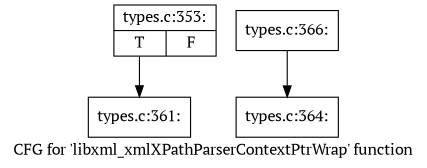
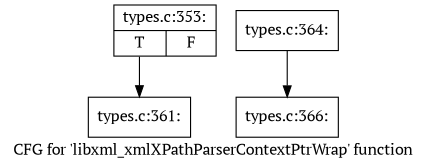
edge "types.c:366:" -> "types.c:364:": reversed
